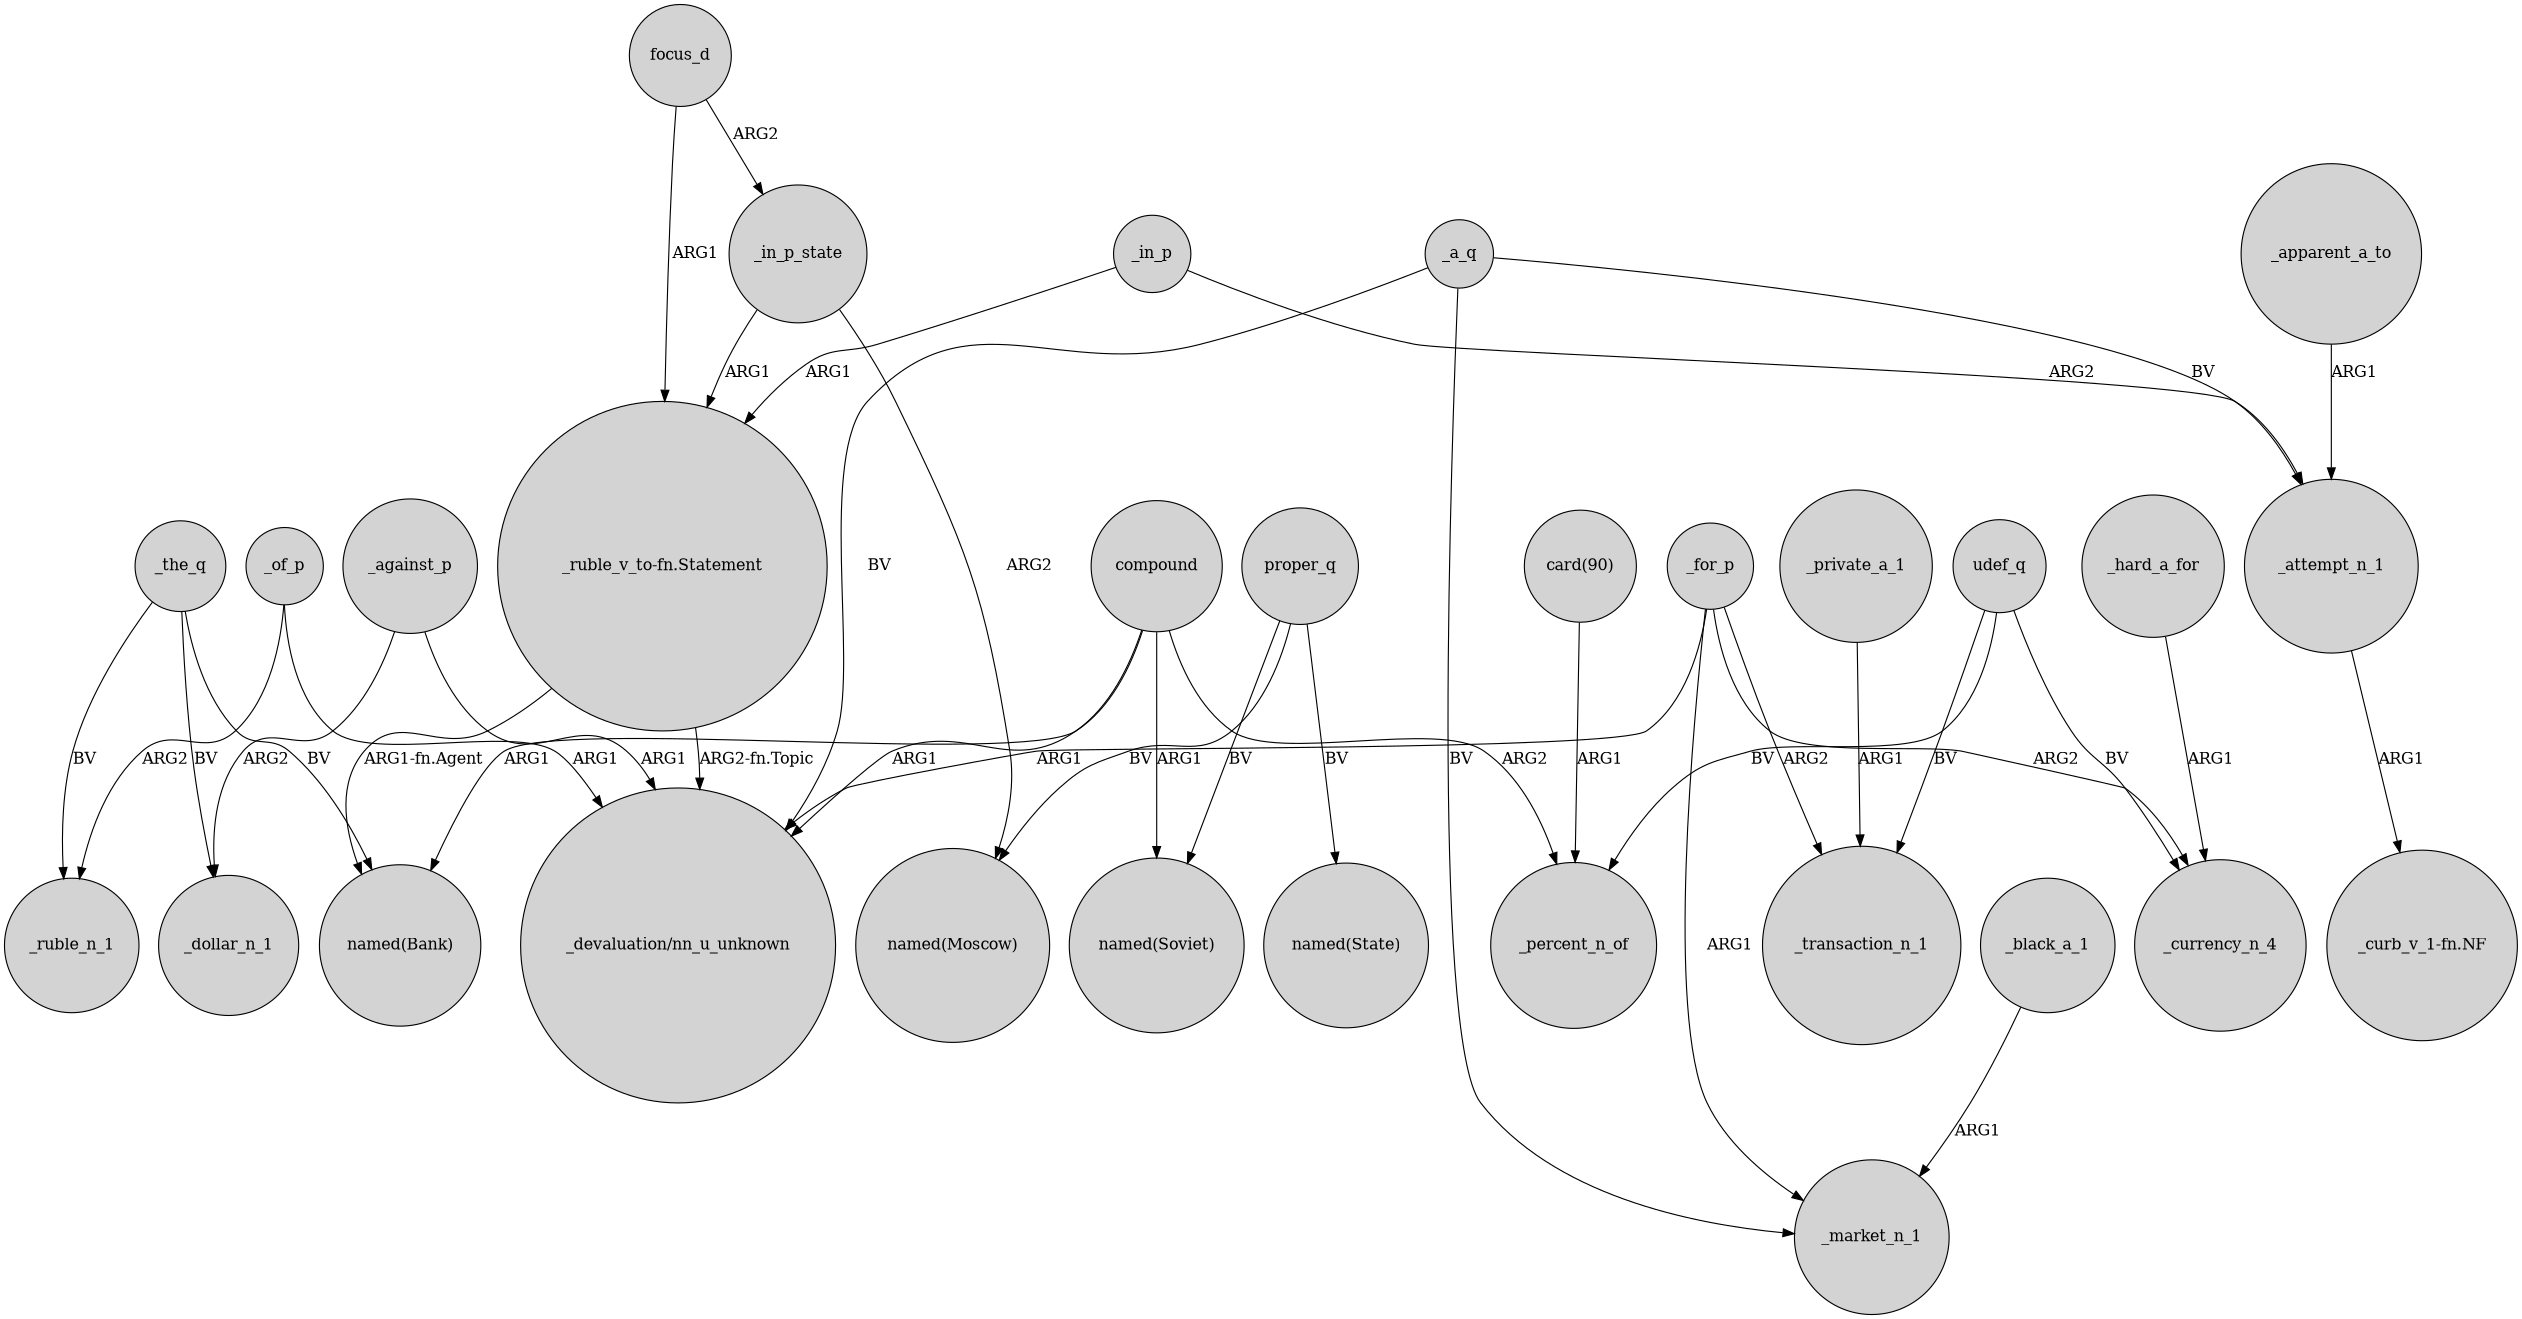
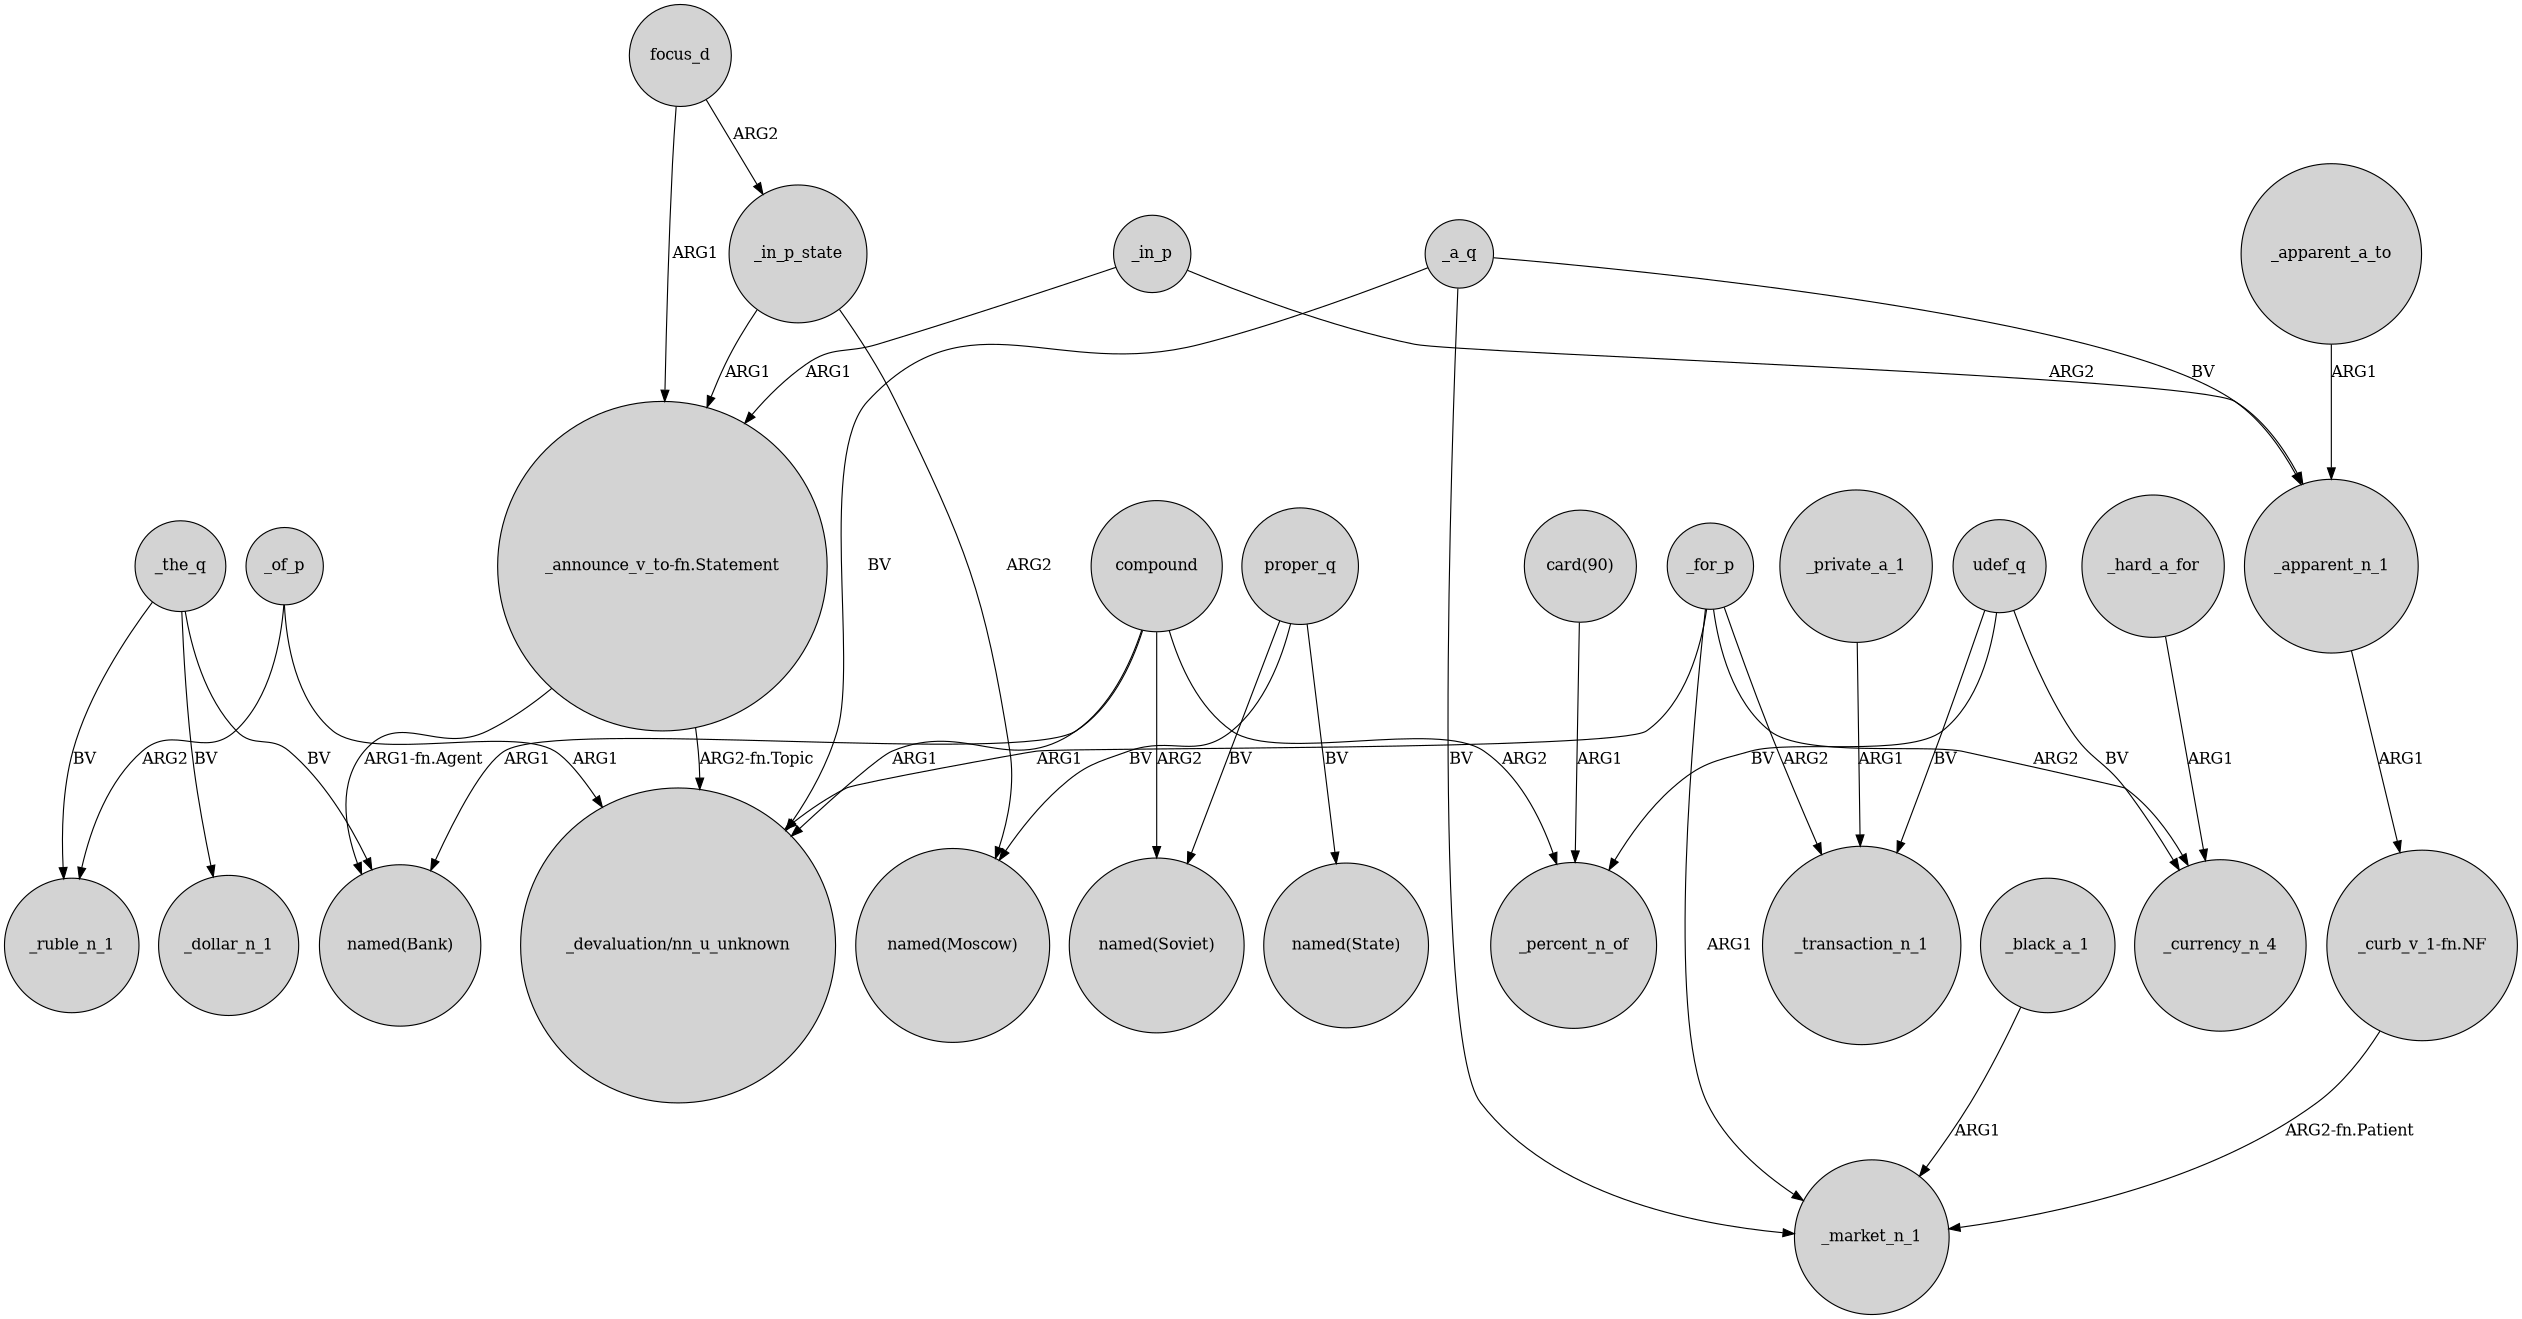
node "_against_p": removed
node "_ruble_v_to-fn.Statement": label "_ruble_v_to-fn.Statement" -> "_announce_v_to-fn.Statement"
node "_attempt_n_1": label "_attempt_n_1" -> "_apparent_n_1"
edge "compound" -> "named(Soviet)": label "ARG1" -> "ARG2"
edge "_curb_v_1-fn.NF" -> "_market_n_1": added, label "ARG2-fn.Patient"
